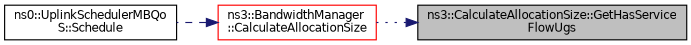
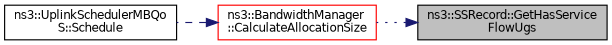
node "ns0::UplinkSchedulerMBQo S::Schedule": label "ns0::UplinkSchedulerMBQo S::Schedule" -> "ns3::UplinkSchedulerMBQo S::Schedule"
node "ns3::CalculateAllocationSize::GetHasService FlowUgs": label "ns3::CalculateAllocationSize::GetHasService FlowUgs" -> "ns3::SSRecord::GetHasService FlowUgs"
